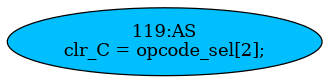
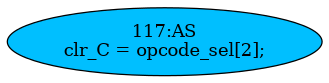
node "119:AS clr_C = opcode_sel[2];": label "119:AS clr_C = opcode_sel[2];" -> "117:AS clr_C = opcode_sel[2];"
